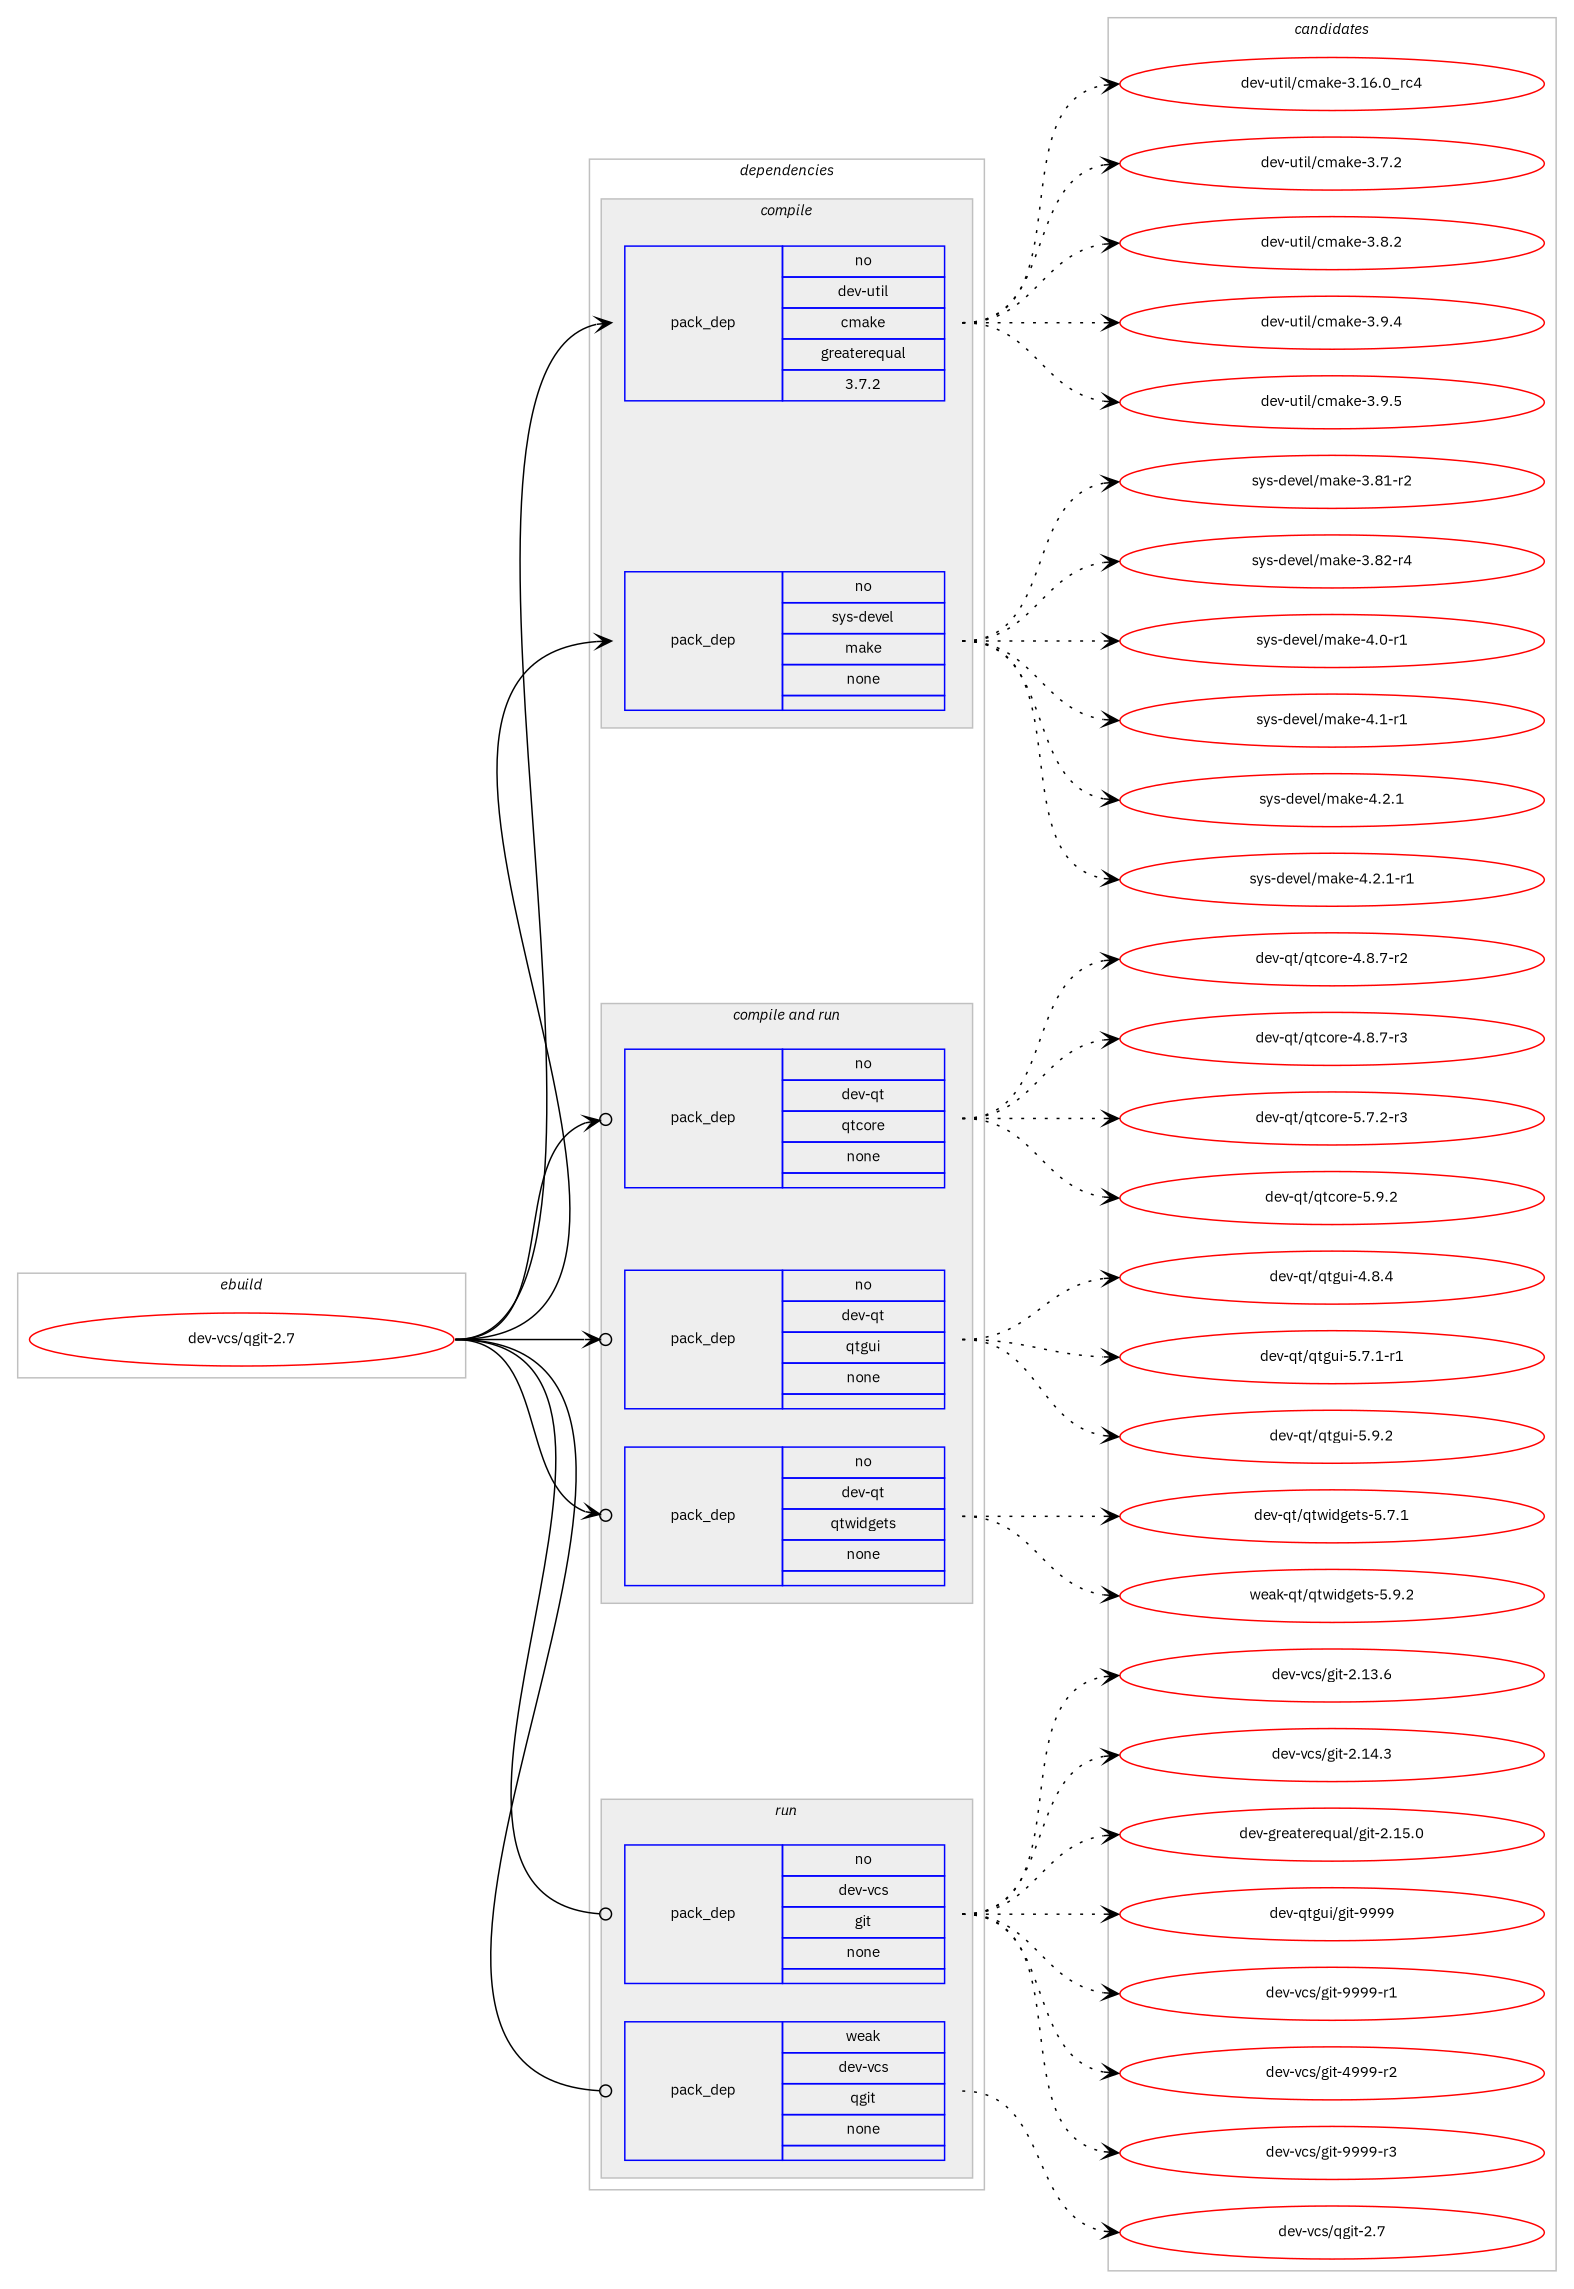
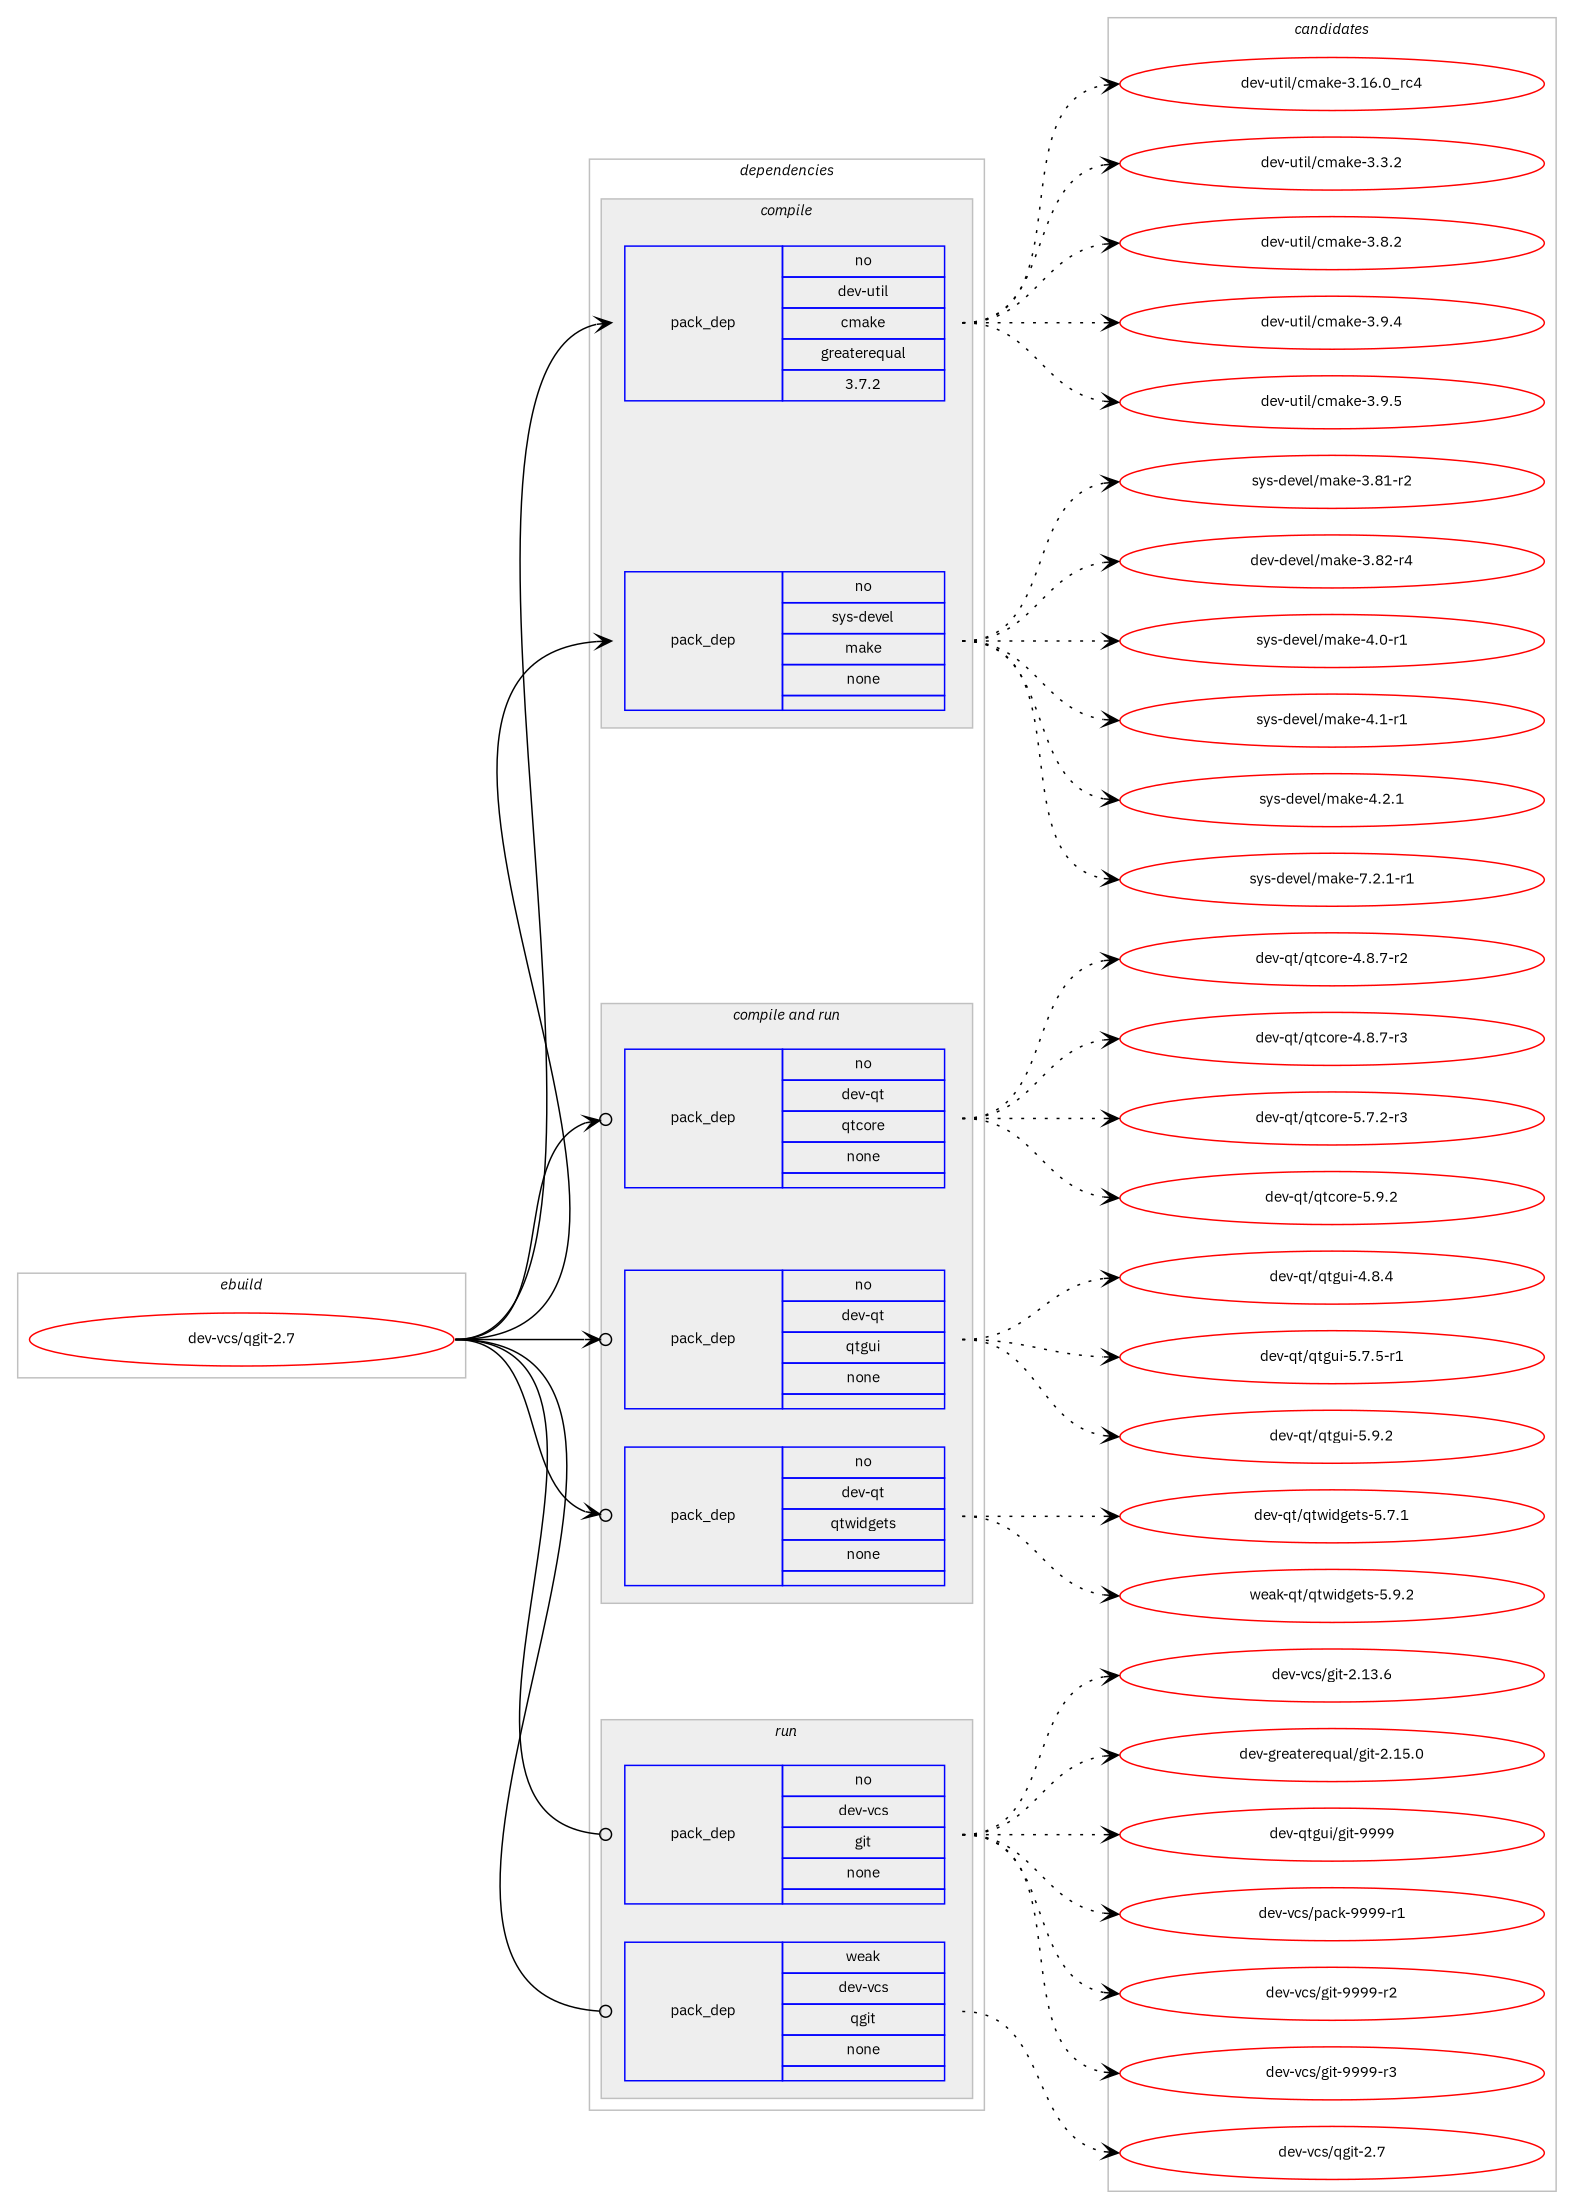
node "dev-util/cmake-3.7.2": label "dev-util/cmake-3.7.2" -> "dev-util/cmake-3.3.2"
node "sys-devel/make-3.82-r4": label "sys-devel/make-3.82-r4" -> "dev-devel/make-3.82-r4"
node "sys-devel/make-4.2.1-r1": label "sys-devel/make-4.2.1-r1" -> "sys-devel/make-7.2.1-r1"
node "dev-qt/qtgui-5.7.1-r1": label "dev-qt/qtgui-5.7.1-r1" -> "dev-qt/qtgui-5.7.5-r1"
node "dev-vcs/git-2.14.3": removed
node "dev-vcs/git-9999-r1": label "dev-vcs/git-9999-r1" -> "dev-vcs/pack-9999-r1"
node "dev-vcs/git-4999-r2": label "dev-vcs/git-4999-r2" -> "dev-vcs/git-9999-r2"
